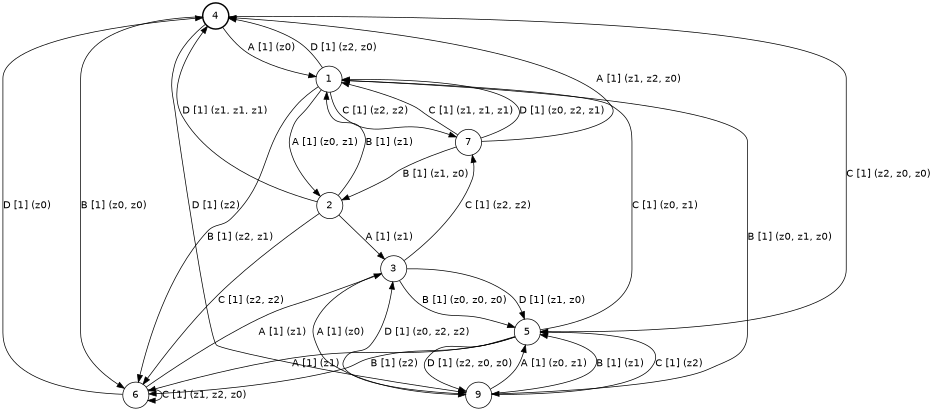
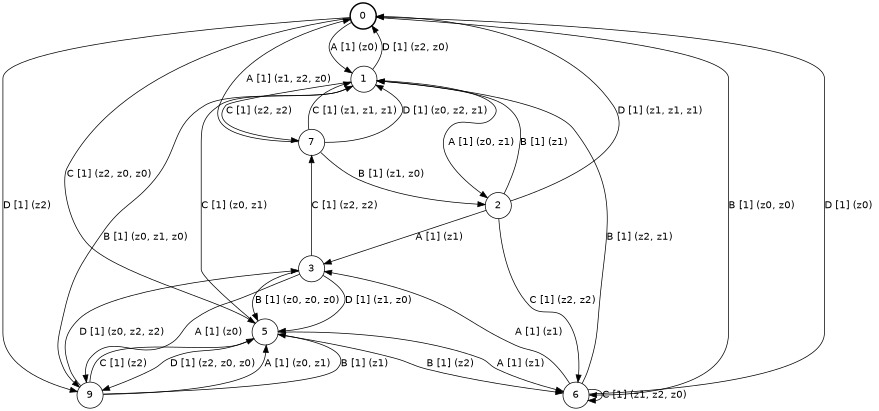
node "4": label "4" -> "0"
edge "1" -> "6": reversed
